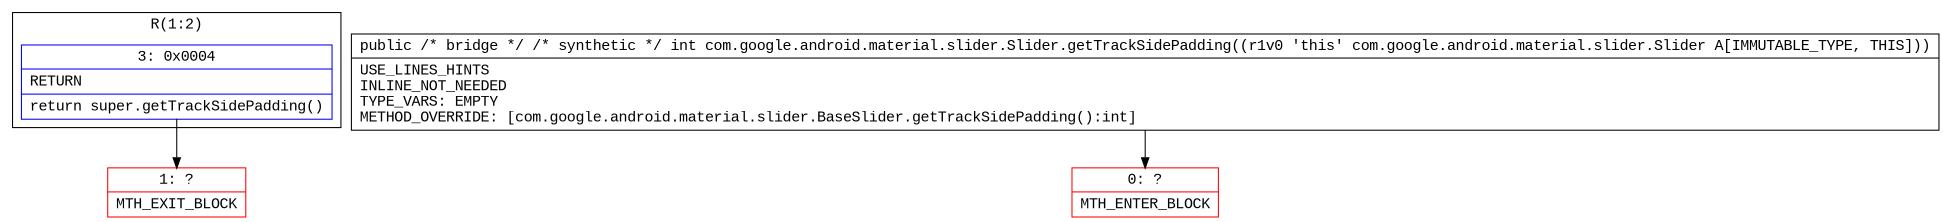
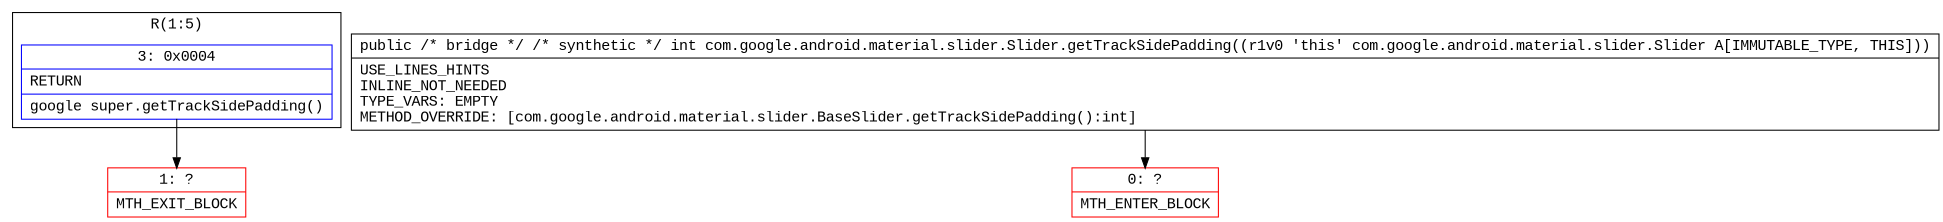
cluster "R(1:2)": label "R(1:2)" -> "R(1:5)"
node "3: 0x0004": text "return super.getTrackSidePadding()" -> "google super.getTrackSidePadding()"
